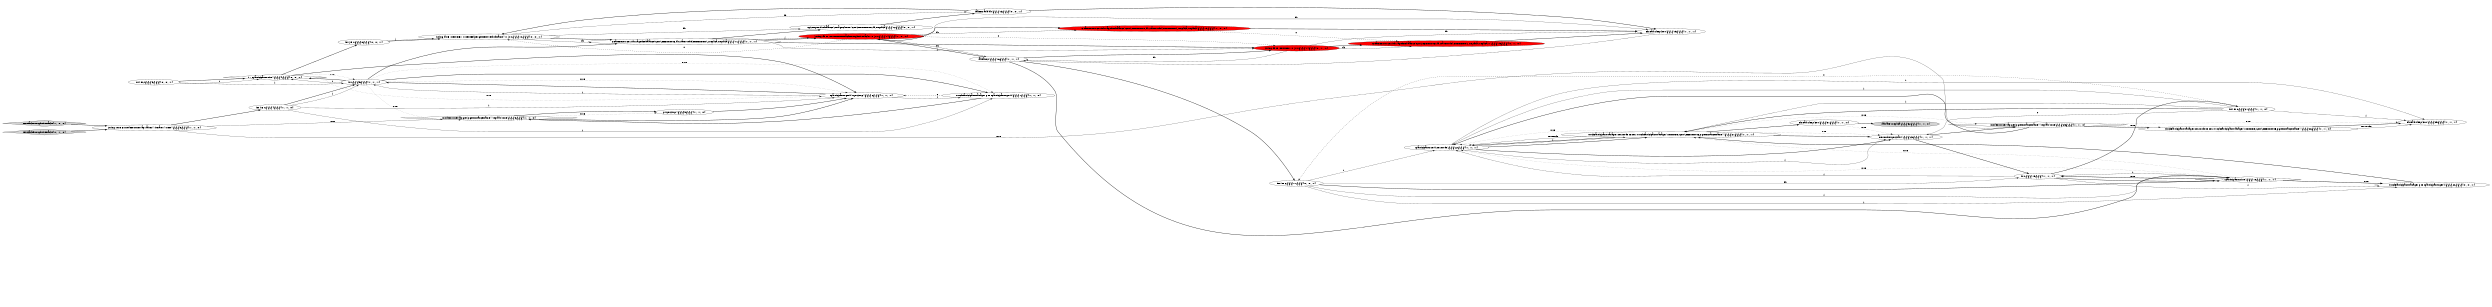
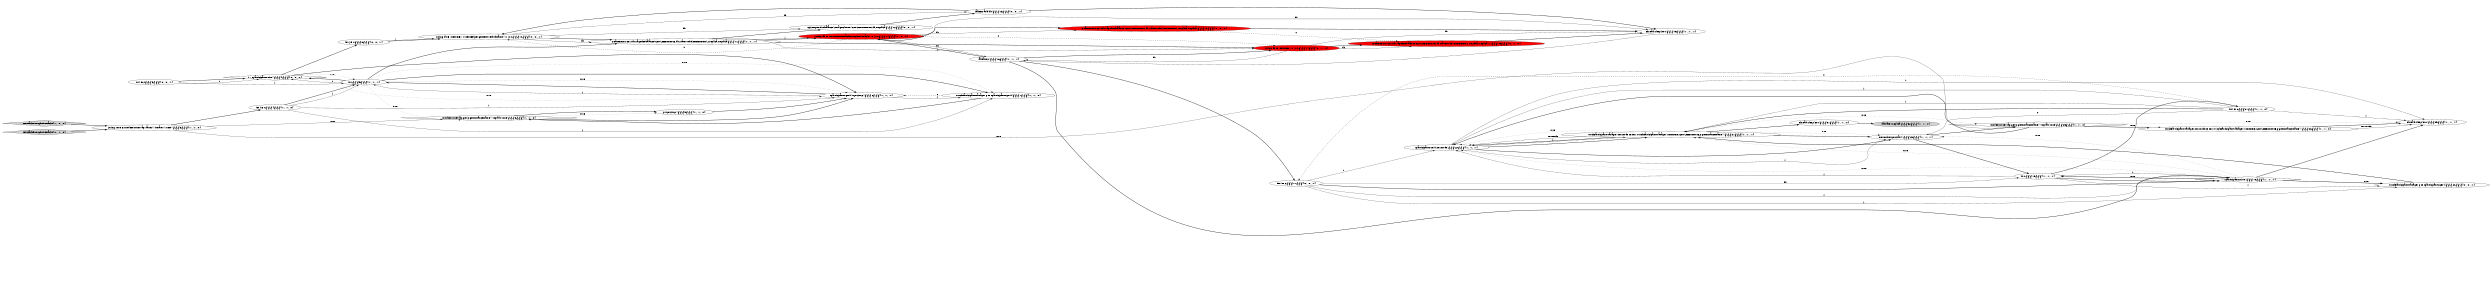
edge "Thread.sleep(300)@@@31@@@['1', '1', '0']" -> "newNode.syncStart()@@@23@@@['1', '1', '1']": now "i < _participants.size()@@@18@@@['1', '1', '1']" -> "newNode.syncStart()@@@23@@@['1', '1', '1']"
edge "i < _participants.size()@@@18@@@['1', '1', '1']" -> "Thread.sleep(300)@@@25@@@['1', '1', '1']": added
edge "i < _participants.size()@@@18@@@['1', '1', '1']" -> "_participants.set(i,newNode)@@@22@@@['1', '1', '1']": label "true" -> "zone"
